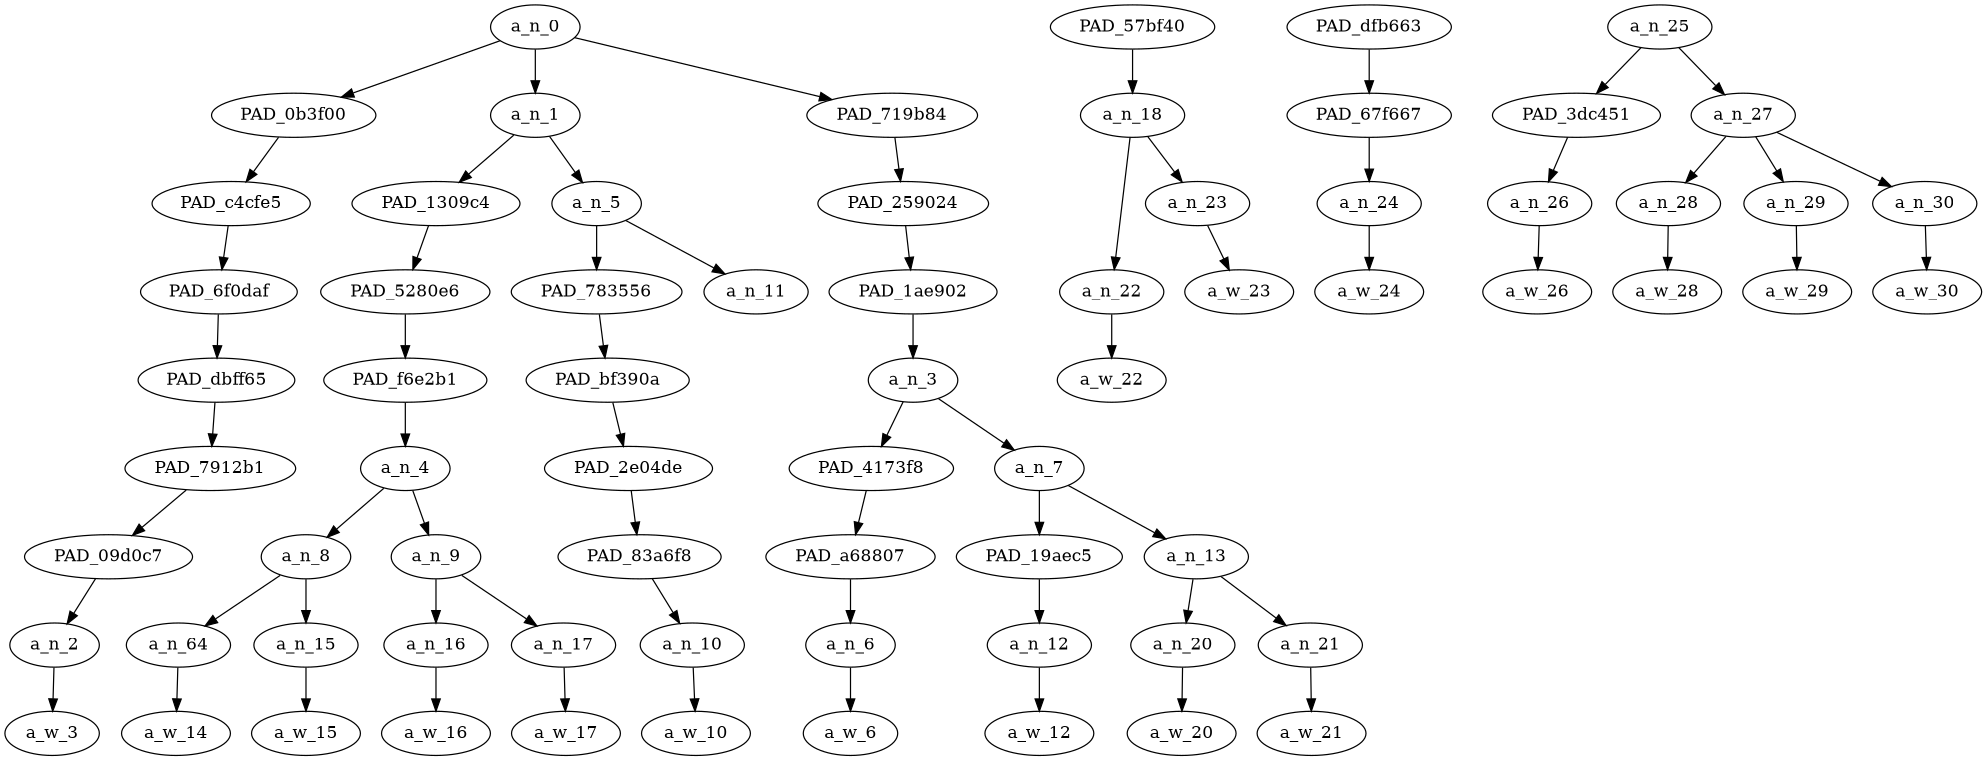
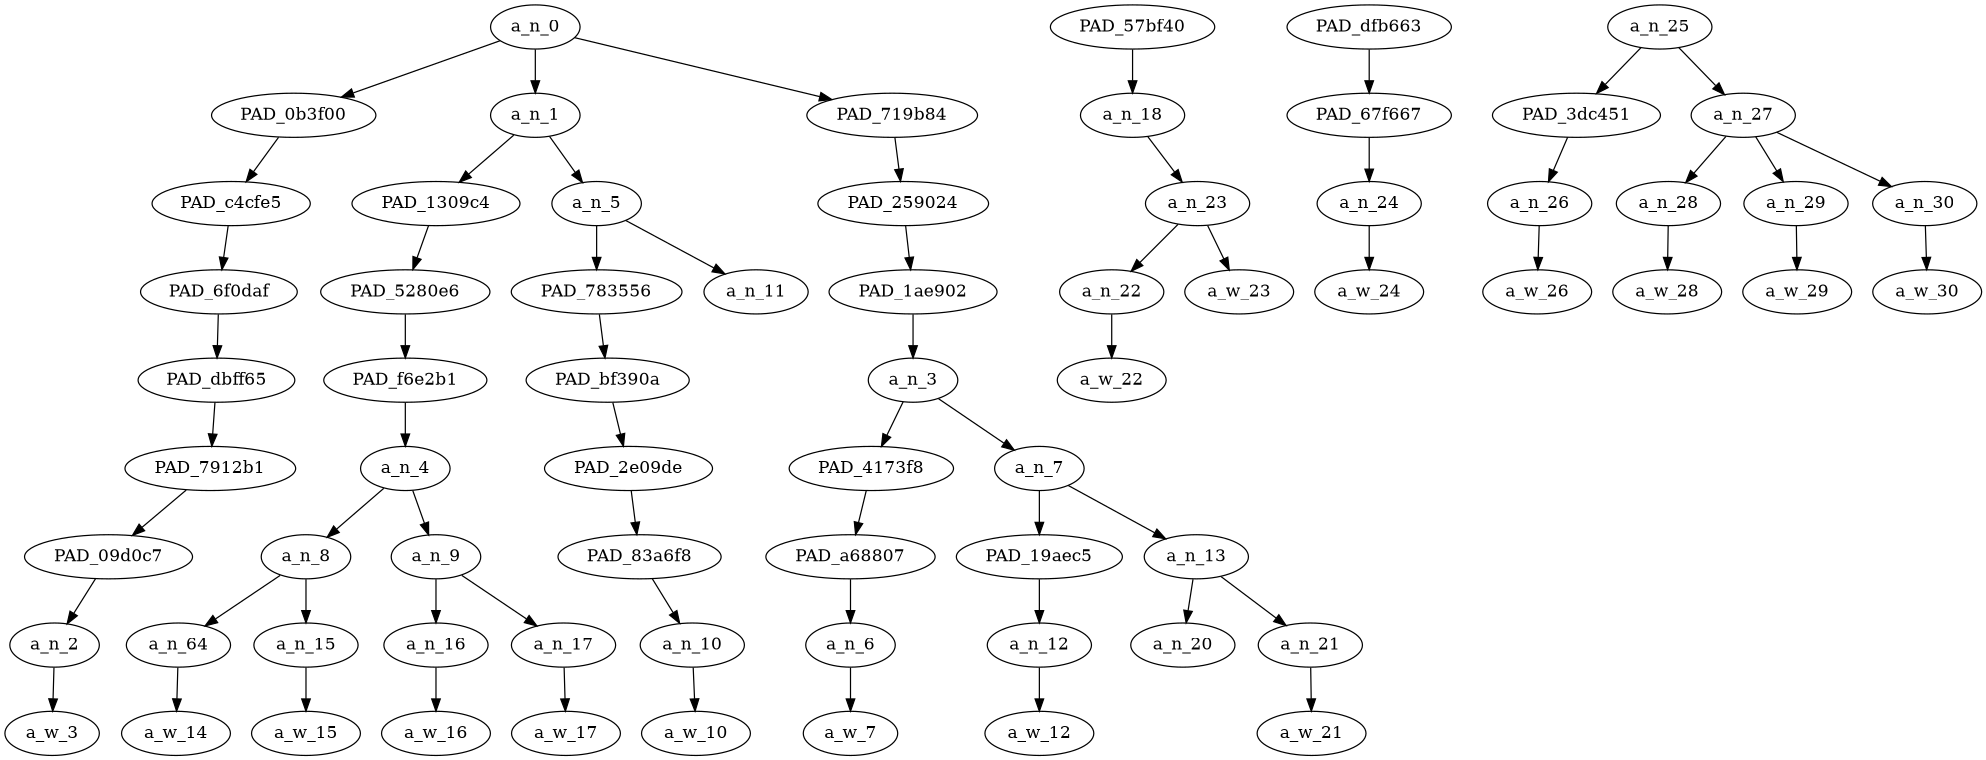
edge "a_n_18" -> "a_n_22": now "a_n_23" -> "a_n_22"
node "PAD_2e04de": label "PAD_2e04de" -> "PAD_2e09de"
node "a_w_6": label "a_w_6" -> "a_w_7"
node "a_w_20": removed
